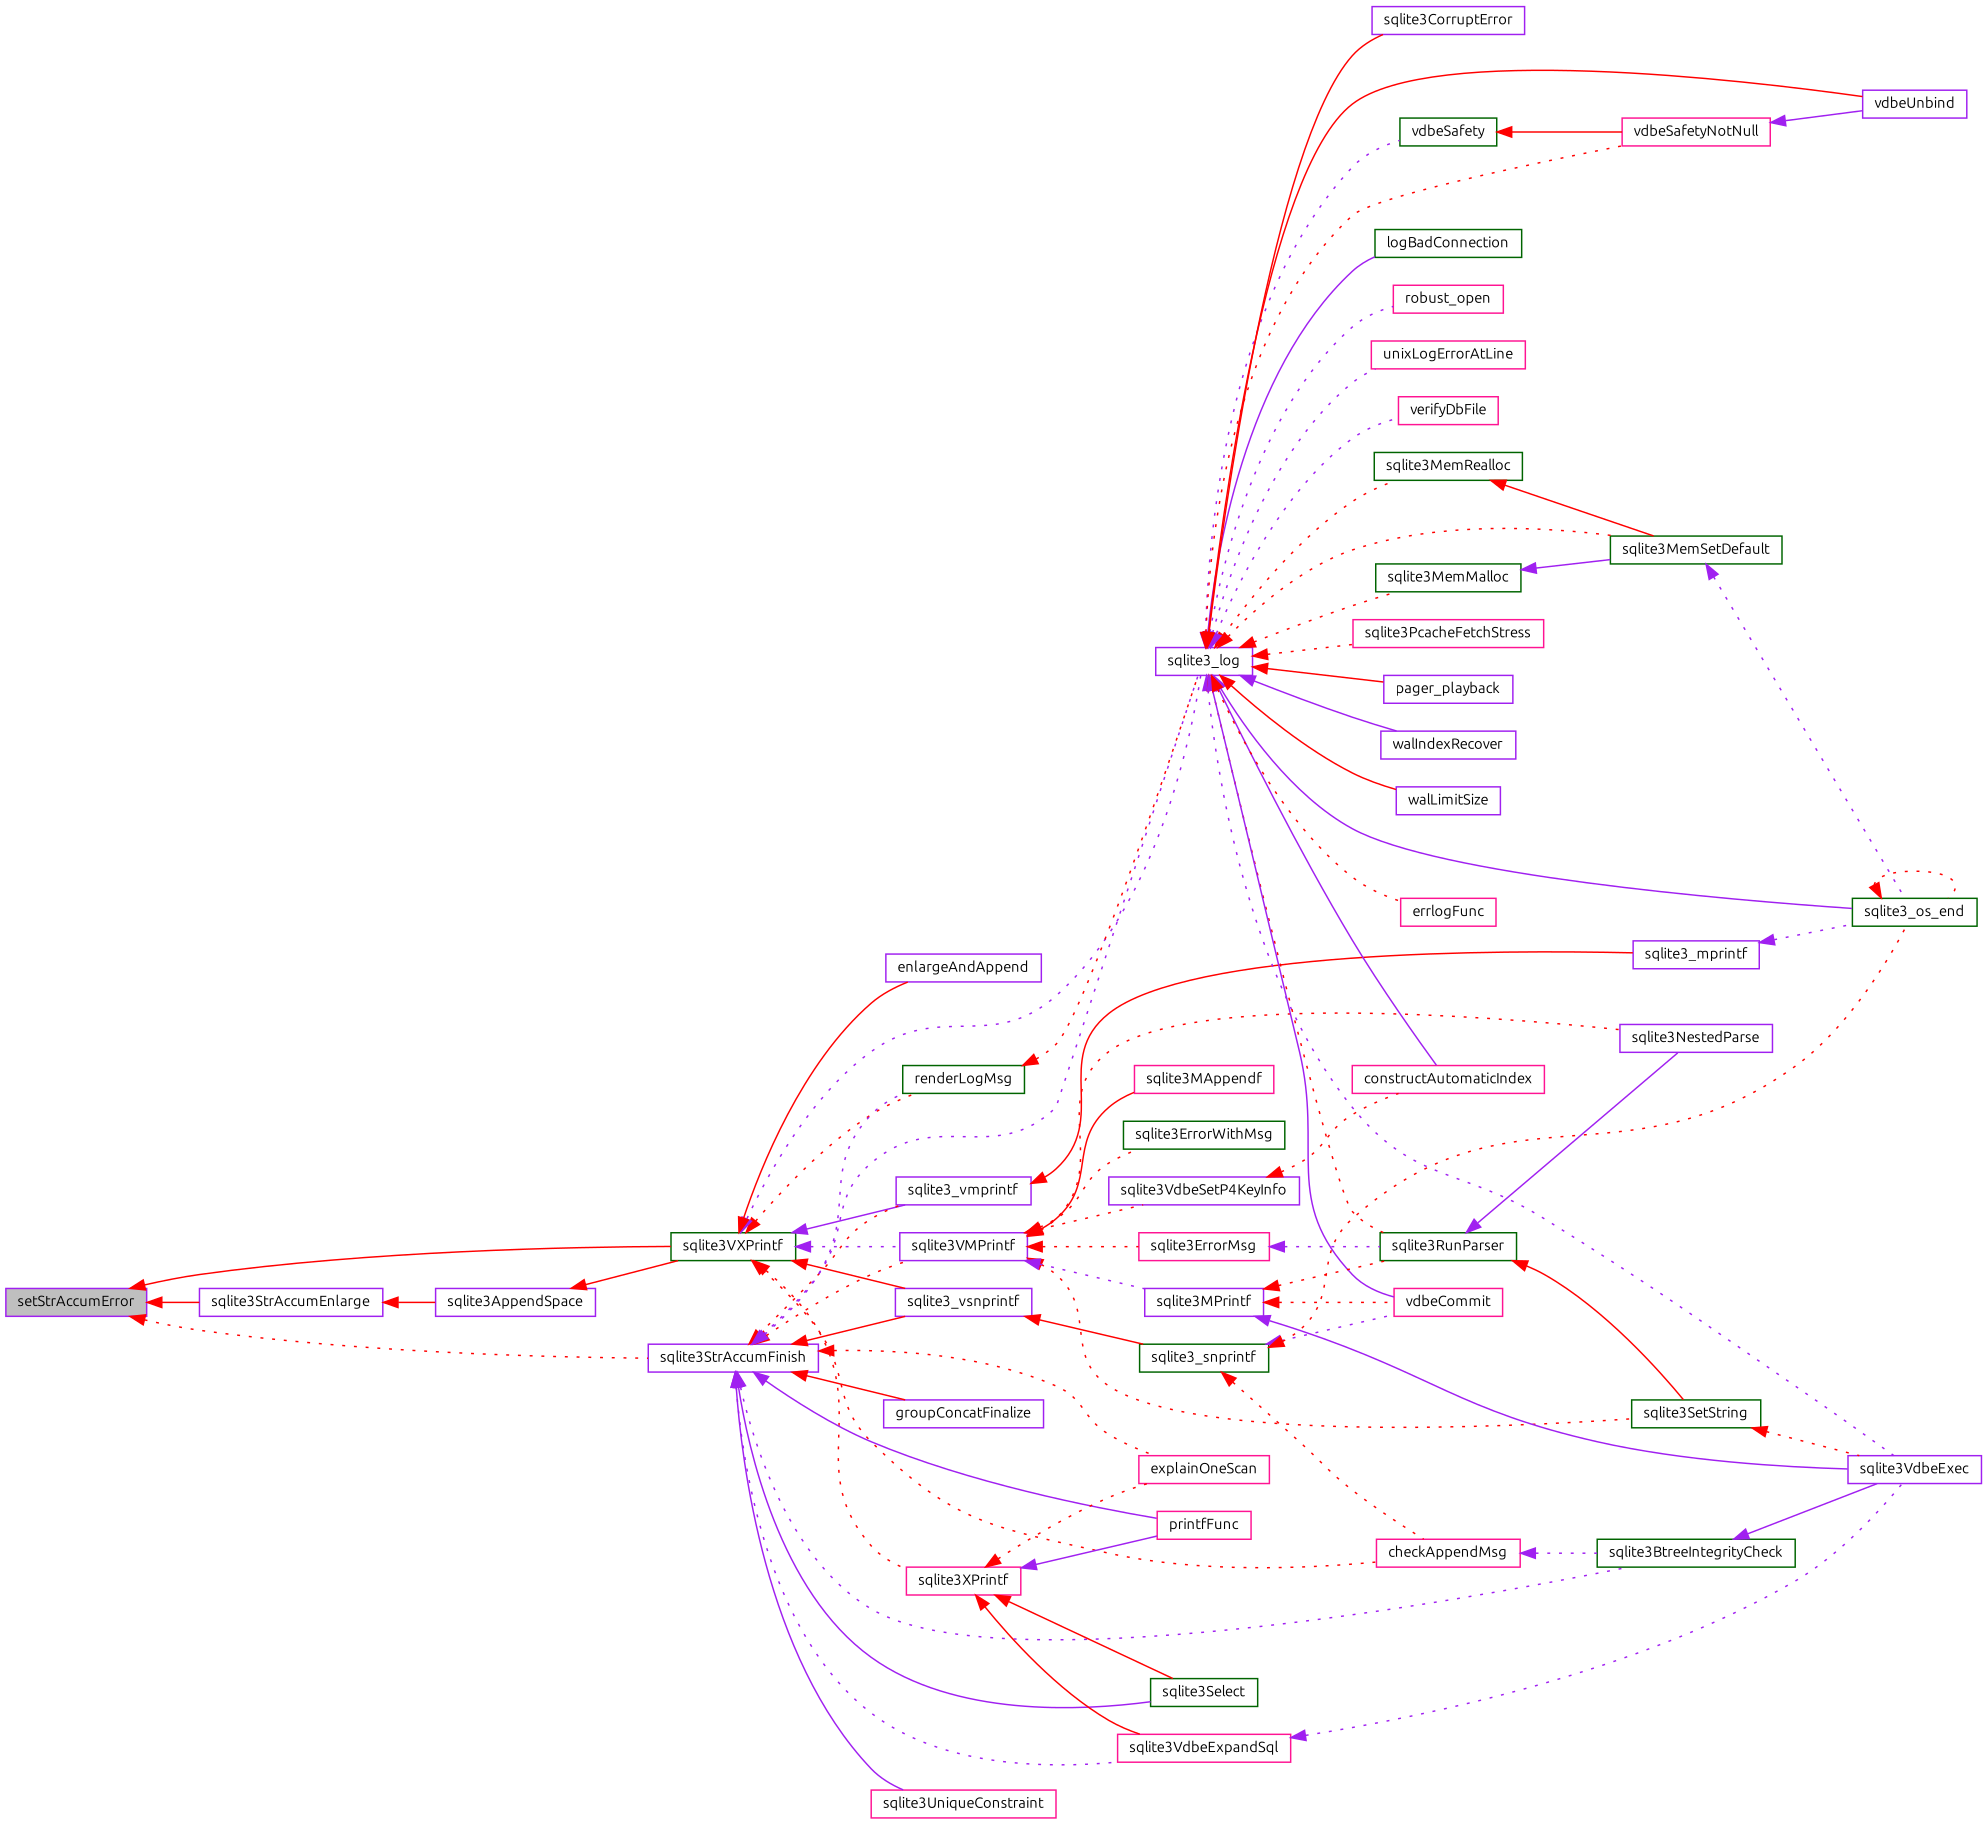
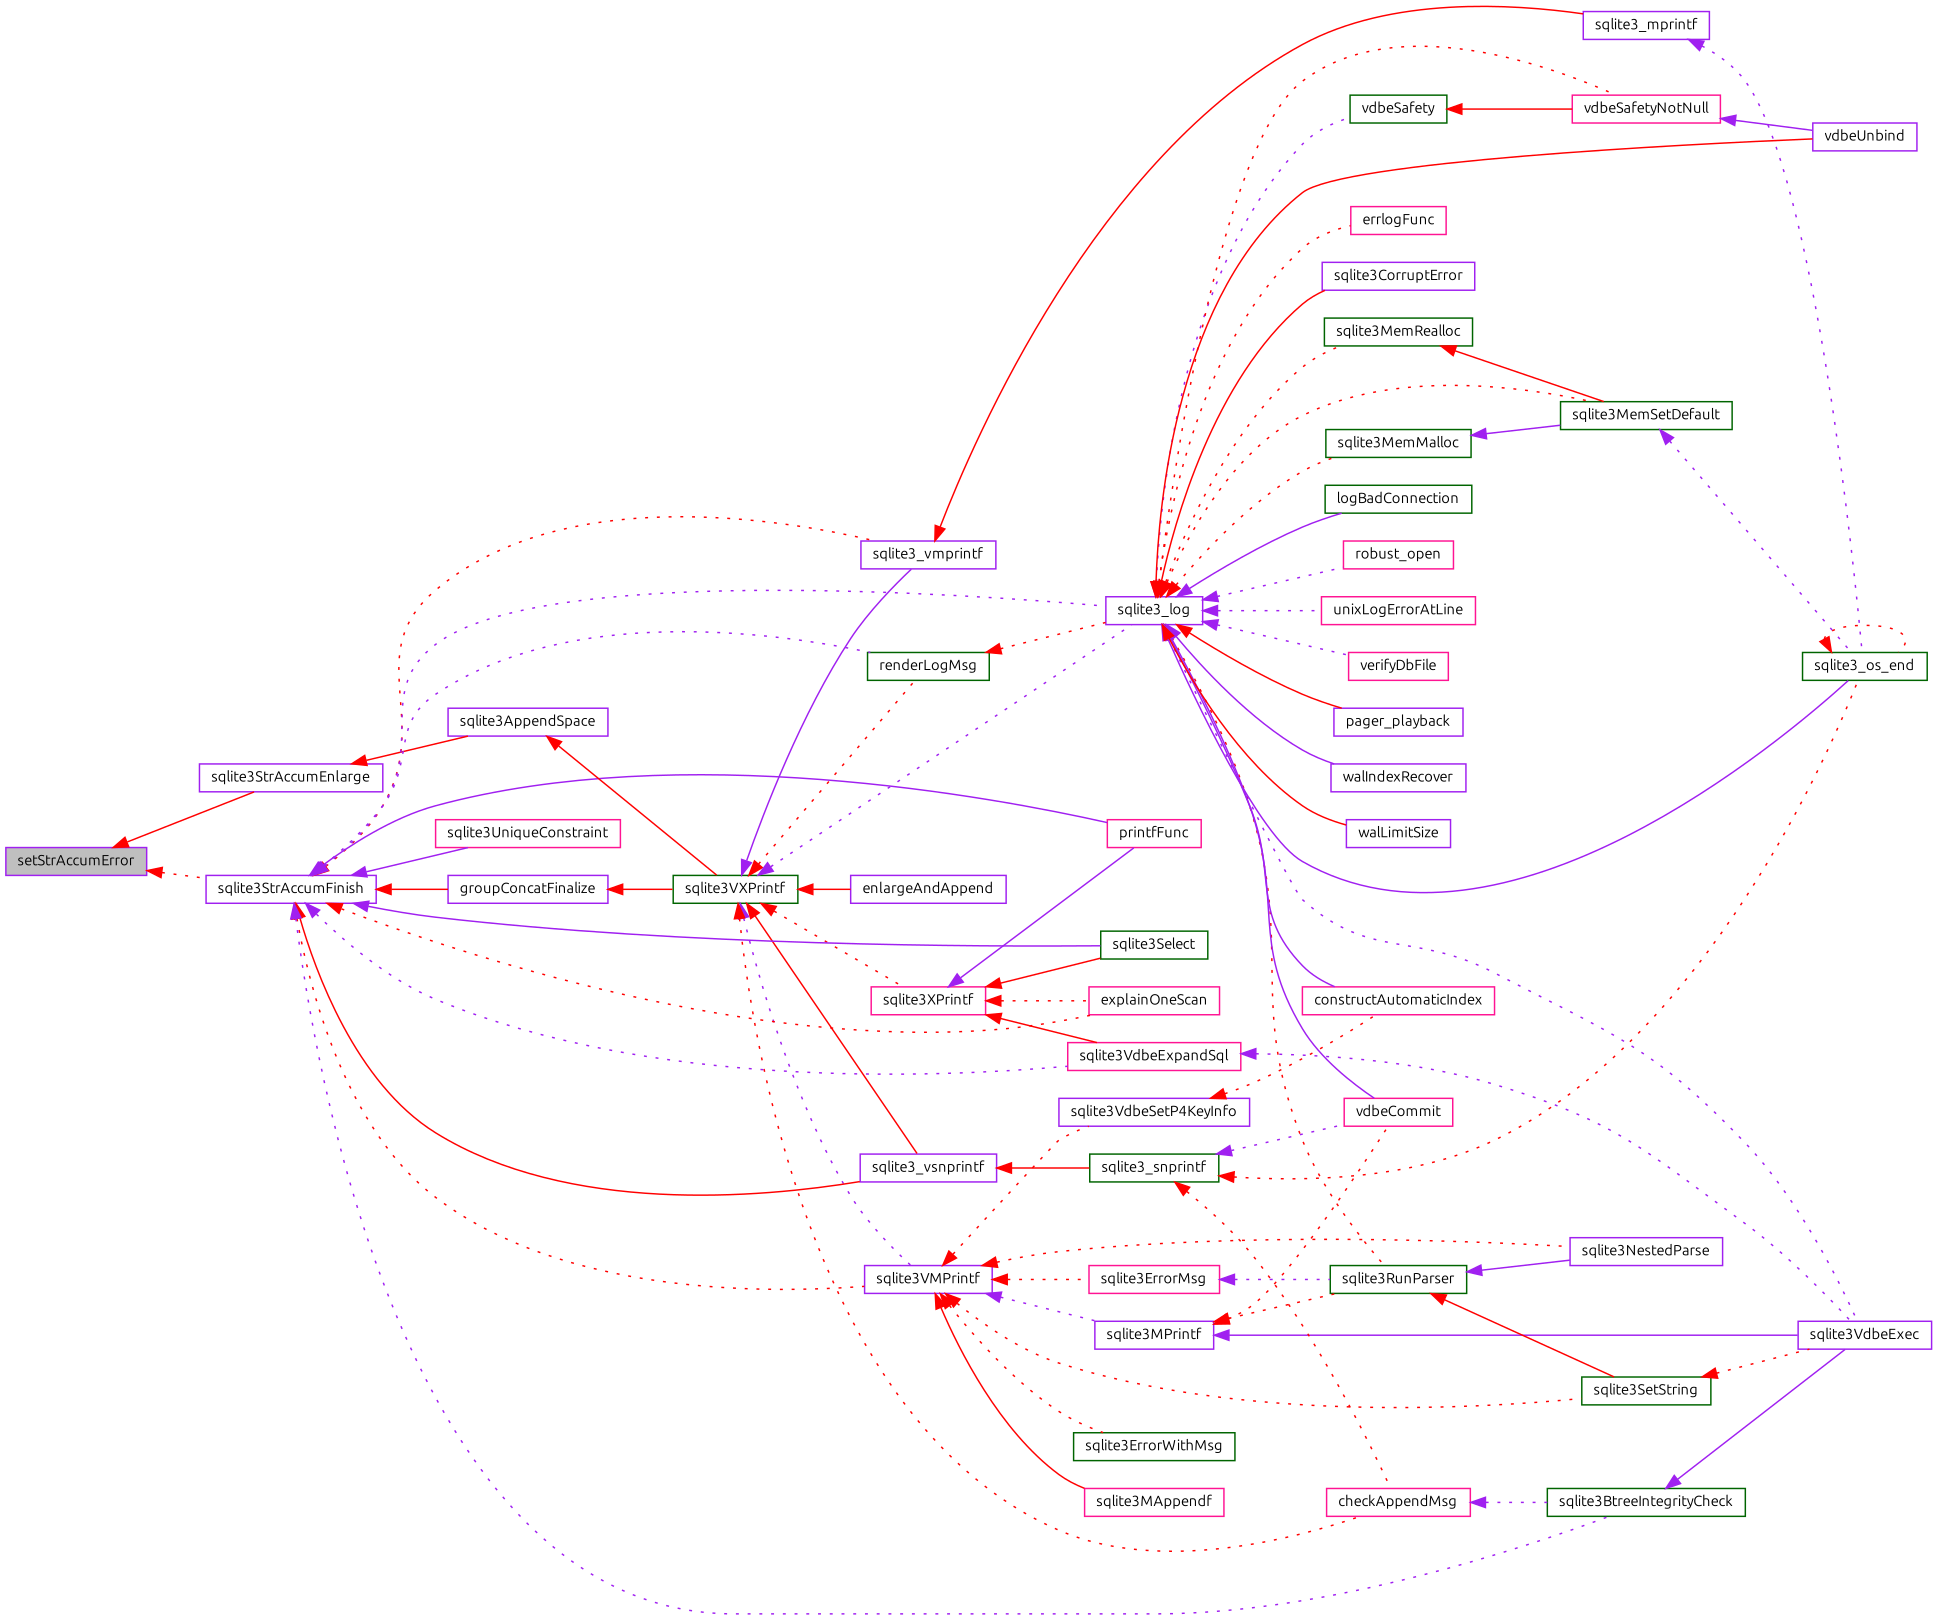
node "sqlite3PcacheFetchStress": removed
edge "sqlite3VXPrintf" -> "setStrAccumError": now "sqlite3VXPrintf" -> "groupConcatFinalize"
